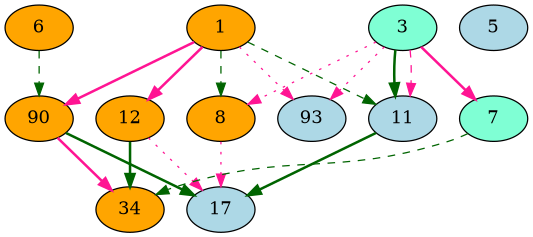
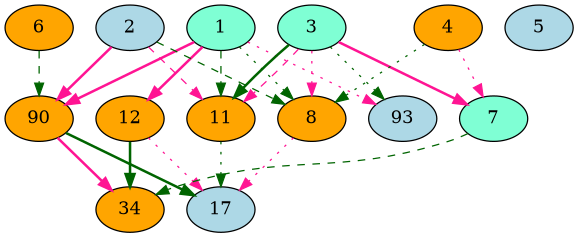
node "2": added
node "1": fillcolor orange -> aquamarine
node "4": added
edge "1" -> "8": style dashed -> dotted
edge "3" -> "93": color deeppink -> darkgreen
node "11": fillcolor lightblue -> orange
edge "11" -> "17": style bold -> dotted
